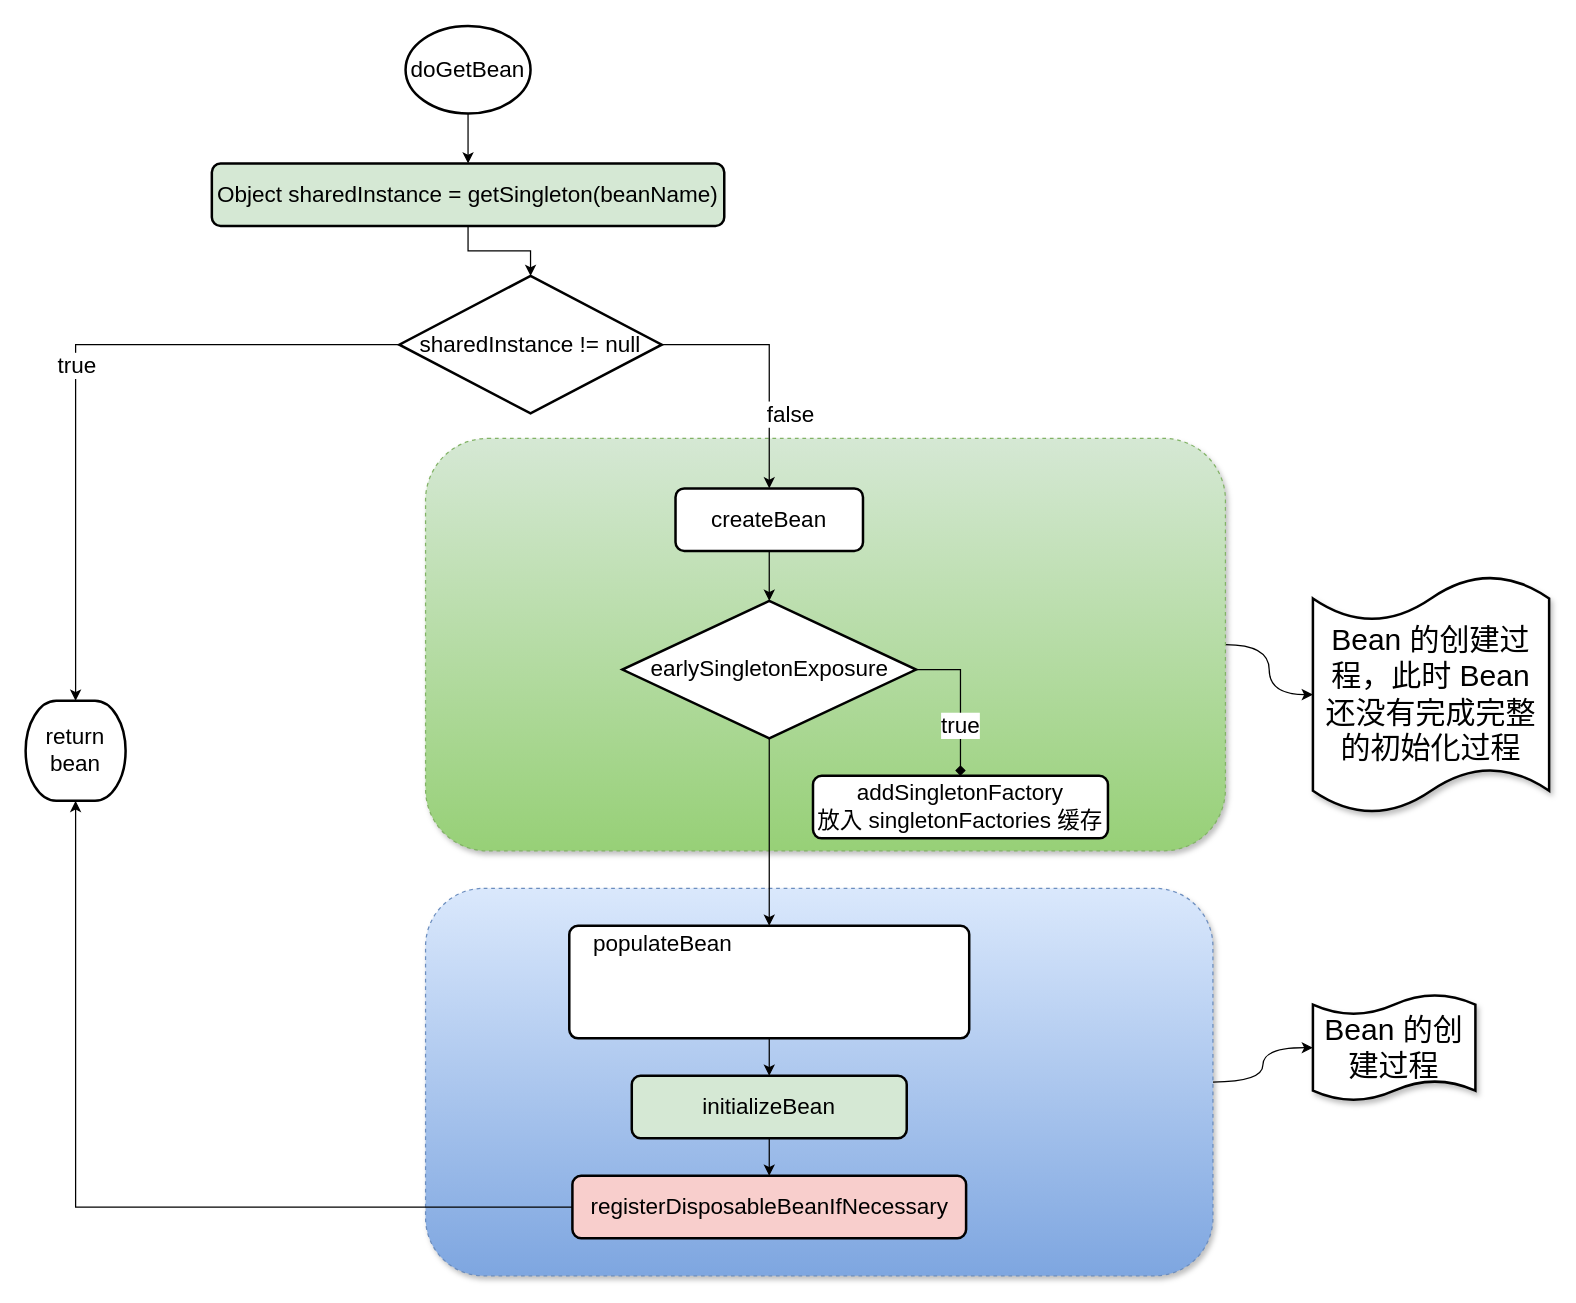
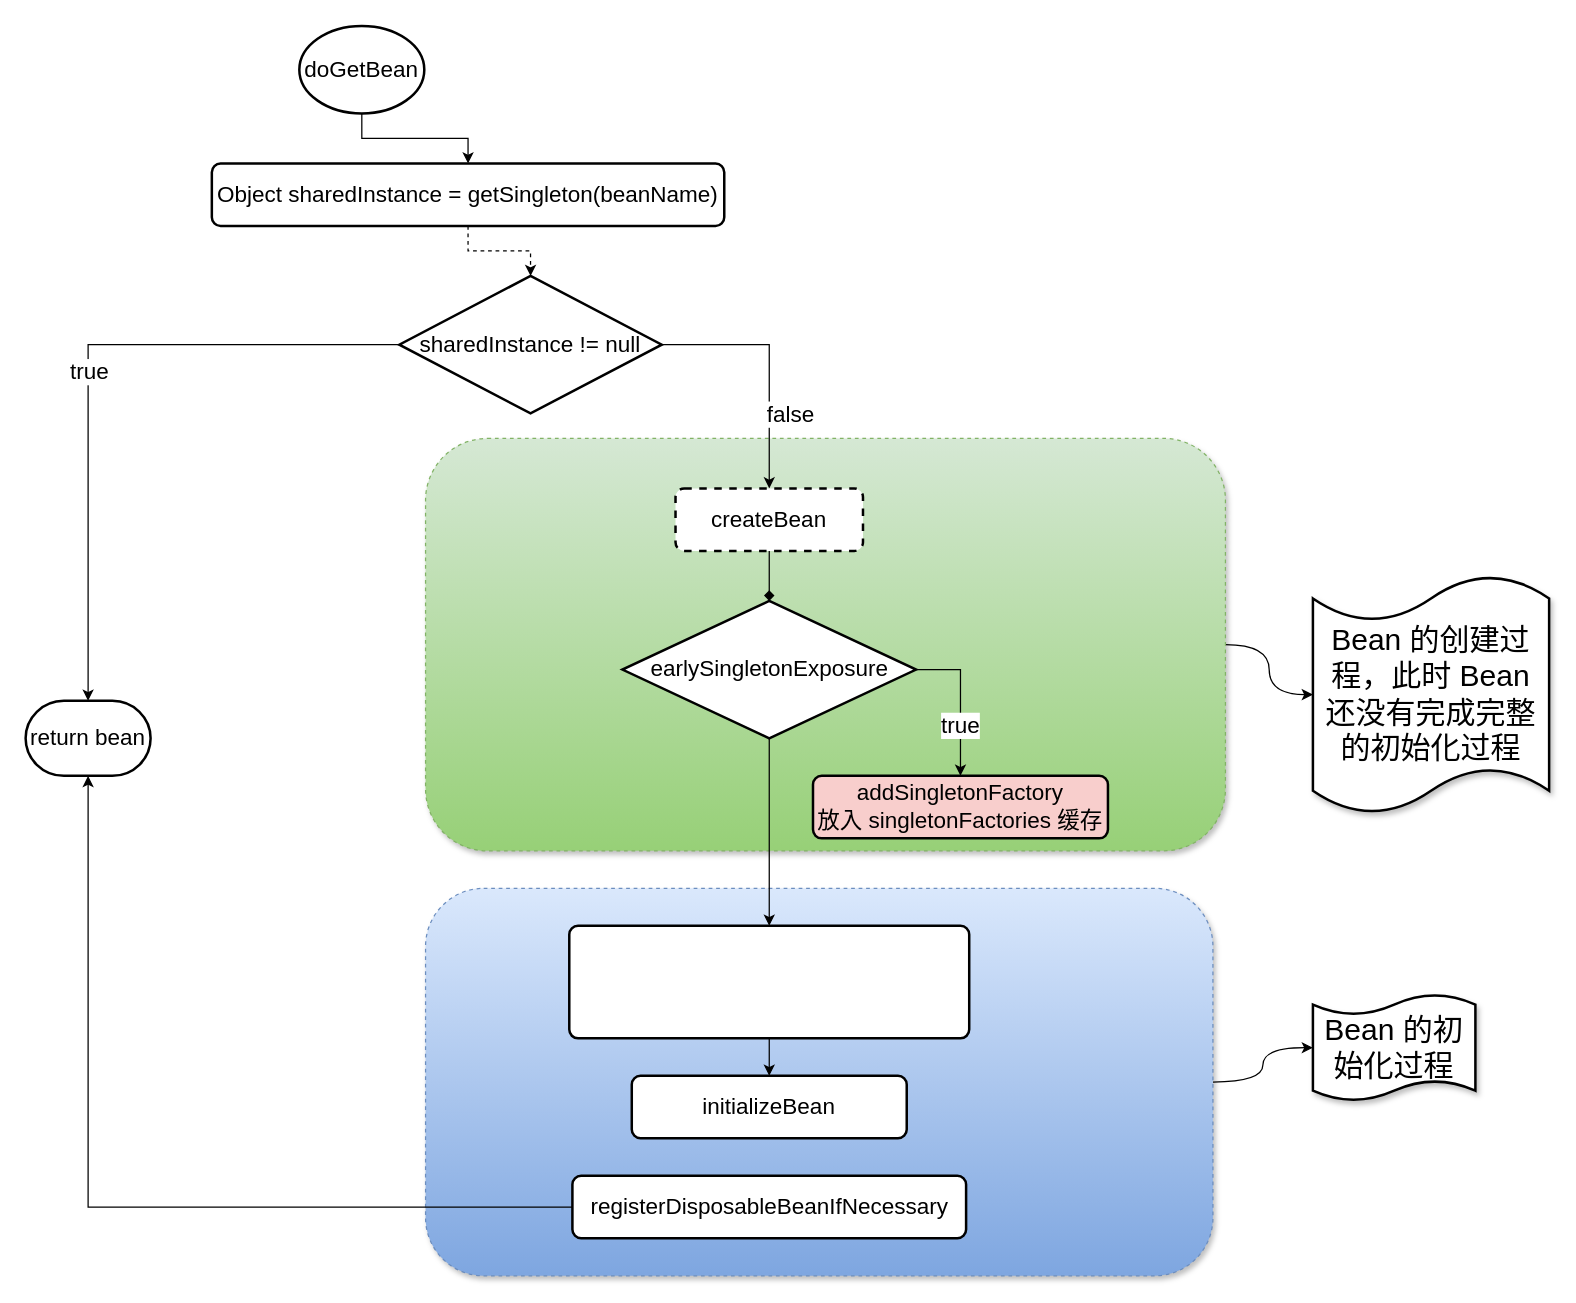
node "doGetBean": moved (468, 69) -> (362, 69)
node "Object sharedInstance = getSingleton(beanName)": fillcolor #d5e8d4 -> #ffffff
edge "Object sharedInstance = getSingleton(beanName)" -> "sharedInstance != null": style solid -> dashed
node "createBean": style solid -> dashed
edge "createBean" -> "earlySingletonExposure": arrowhead classic -> diamond
node "return bean": size 100x100 -> 125x75
edge "earlySingletonExposure" -> "addSingletonFactory 放入 singletonFactories 缓存": arrowhead diamond -> classic
node "addSingletonFactory 放入 singletonFactories 缓存": fillcolor #ffffff -> #f8cecc
node "populateBean": removed
node "Bean 的创建过程": label "Bean 的创建过程" -> "Bean 的初始化过程"
node "initializeBean": fillcolor #d5e8d4 -> #ffffff
edge "initializeBean" -> "registerDisposableBeanIfNecessary": removed
node "registerDisposableBeanIfNecessary": fillcolor #f8cecc -> #ffffff
